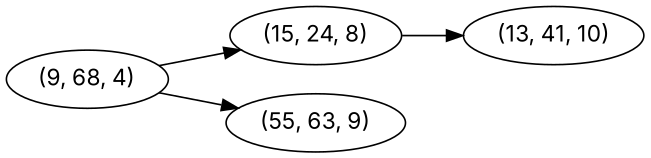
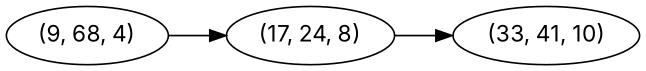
node "(15, 24, 8)": label "(15, 24, 8)" -> "(17, 24, 8)"
node "(13, 41, 10)": label "(13, 41, 10)" -> "(33, 41, 10)"
node "(55, 63, 9)": removed
